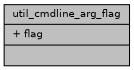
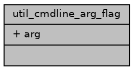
node "util_cmdline_arg_flag": text "+ flag" -> "+ arg"
